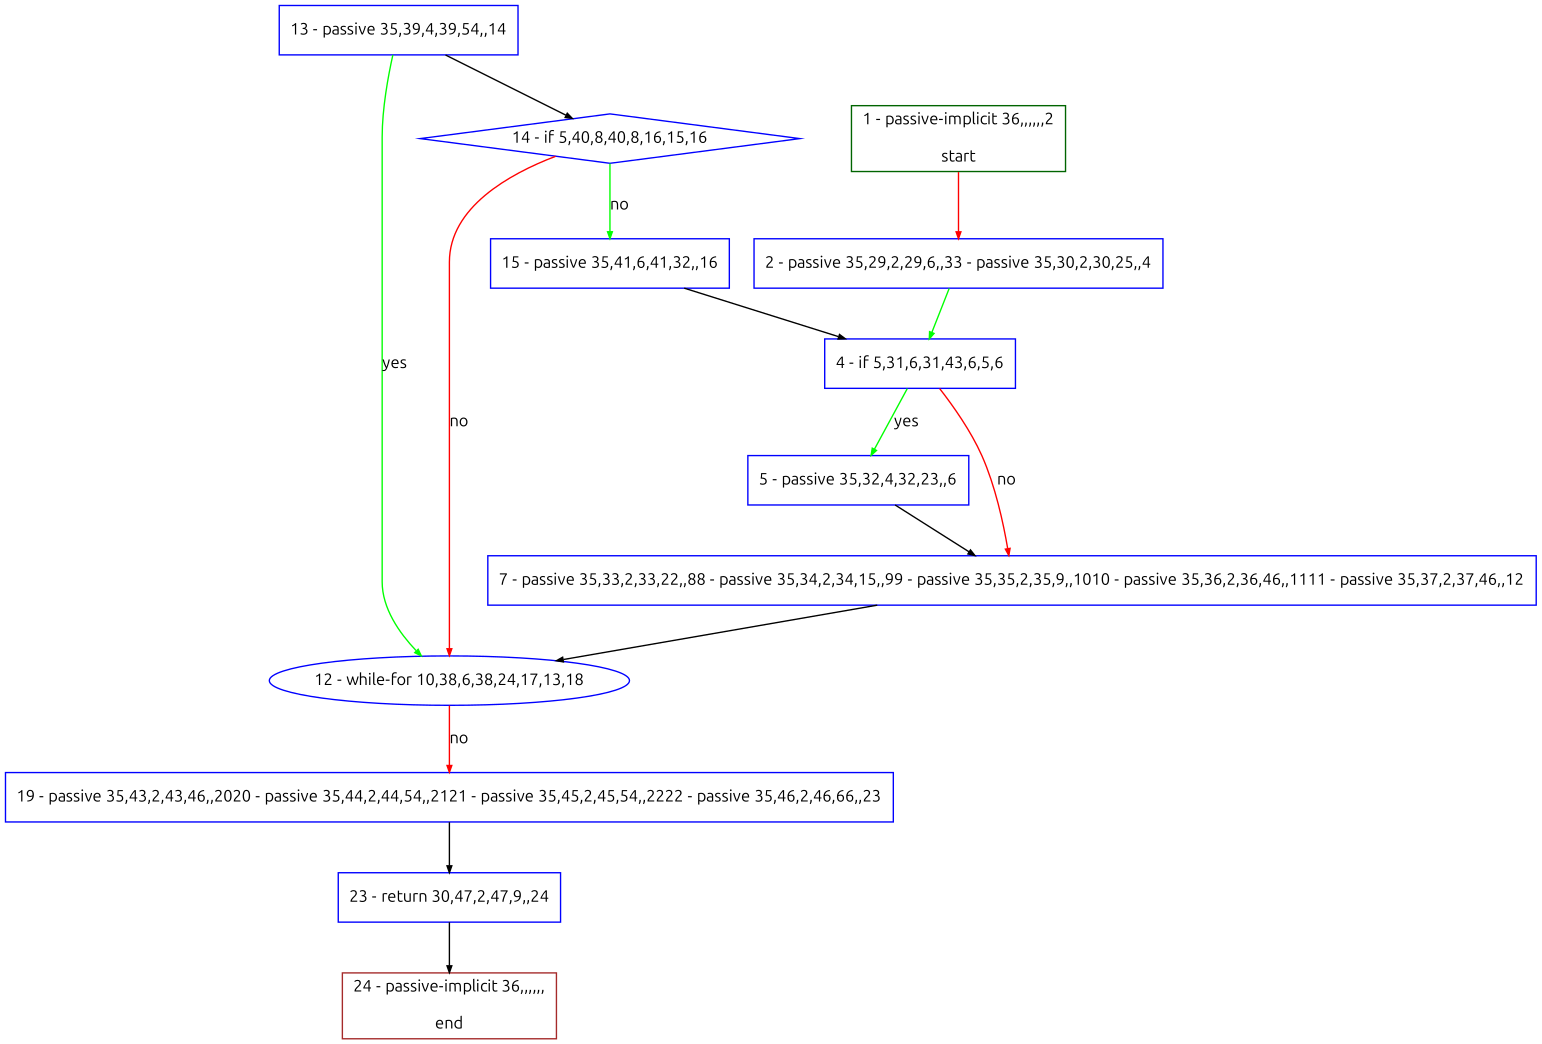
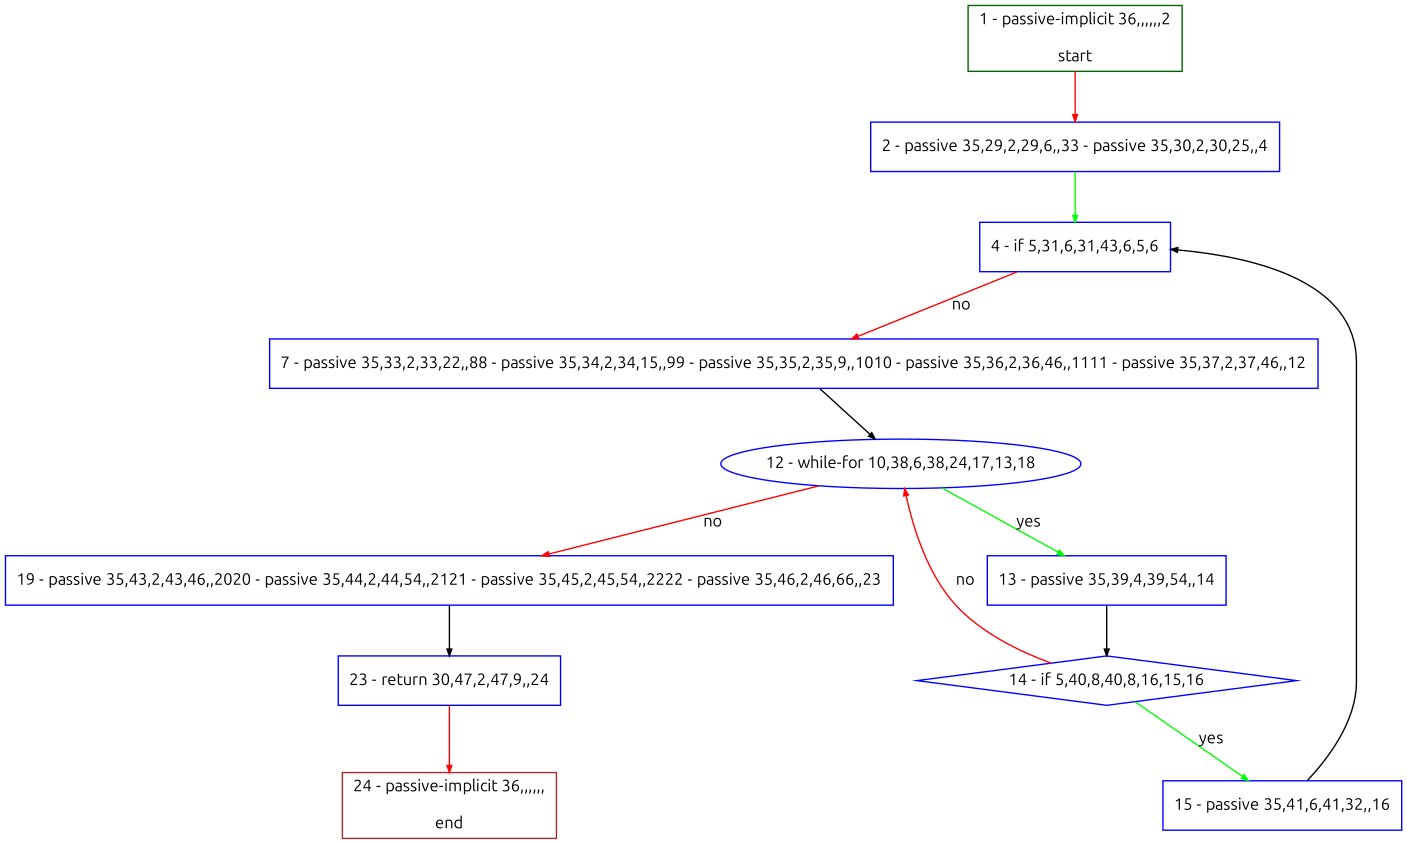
edge "14 - if 5,40,8,40,8,16,15,16" -> "15 - passive 35,41,6,41,32,,16": label "no" -> "yes"
edge "13 - passive 35,39,4,39,54,,14" -> "12 - while-for 10,38,6,38,24,17,13,18": reversed
node "5 - passive 35,32,4,32,23,,6": removed
edge "23 - return 30,47,2,47,9,,24" -> "24 - passive-implicit 36,,,,,, end": color #000000 -> #ff0000
